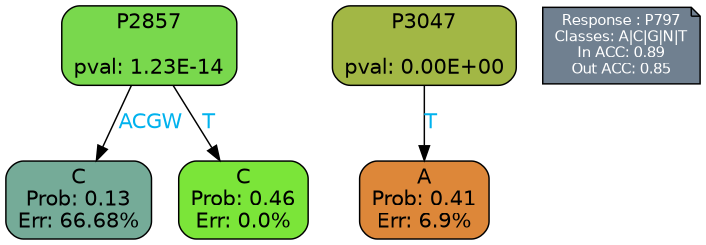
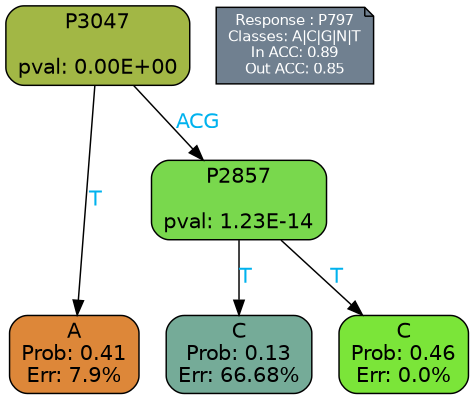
edge "P3047 pval: 0.00E+00" -> "P2857 pval: 1.23E-14": added, label "ACG"
edge "P2857 pval: 1.23E-14" -> "C Prob: 0.13 Err: 66.68%": label "ACGW" -> "T"
node "A Prob: 0.41 Err: 6.9%": label "A Prob: 0.41 Err: 6.9%" -> "A Prob: 0.41 Err: 7.9%"
